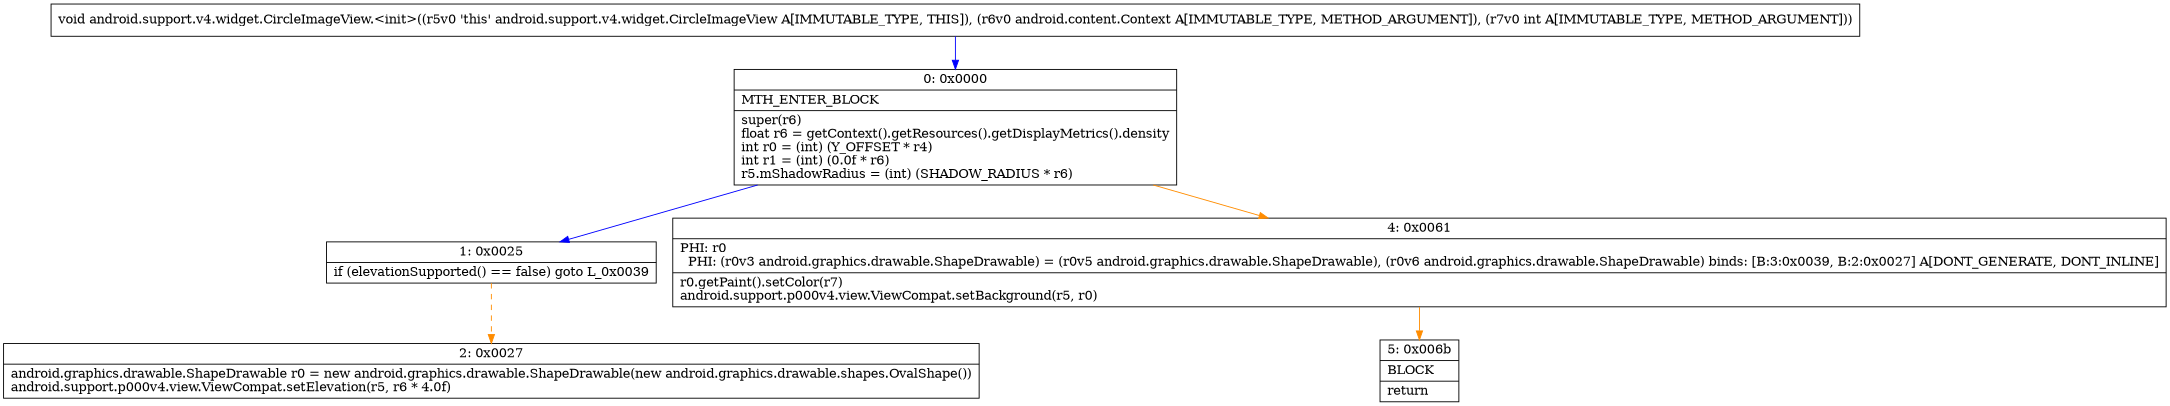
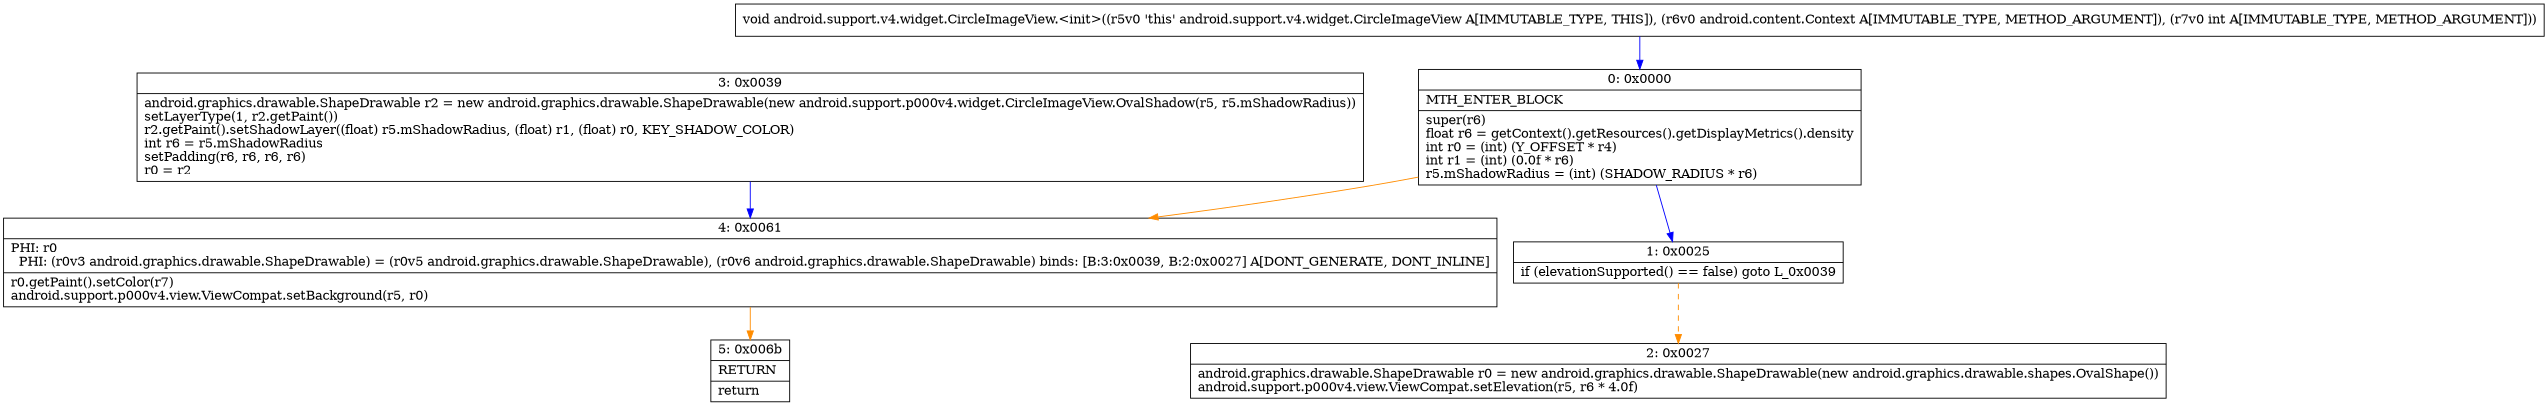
node "3: 0x0039": added
node "5: 0x006b": text "BLOCK" -> "RETURN"
